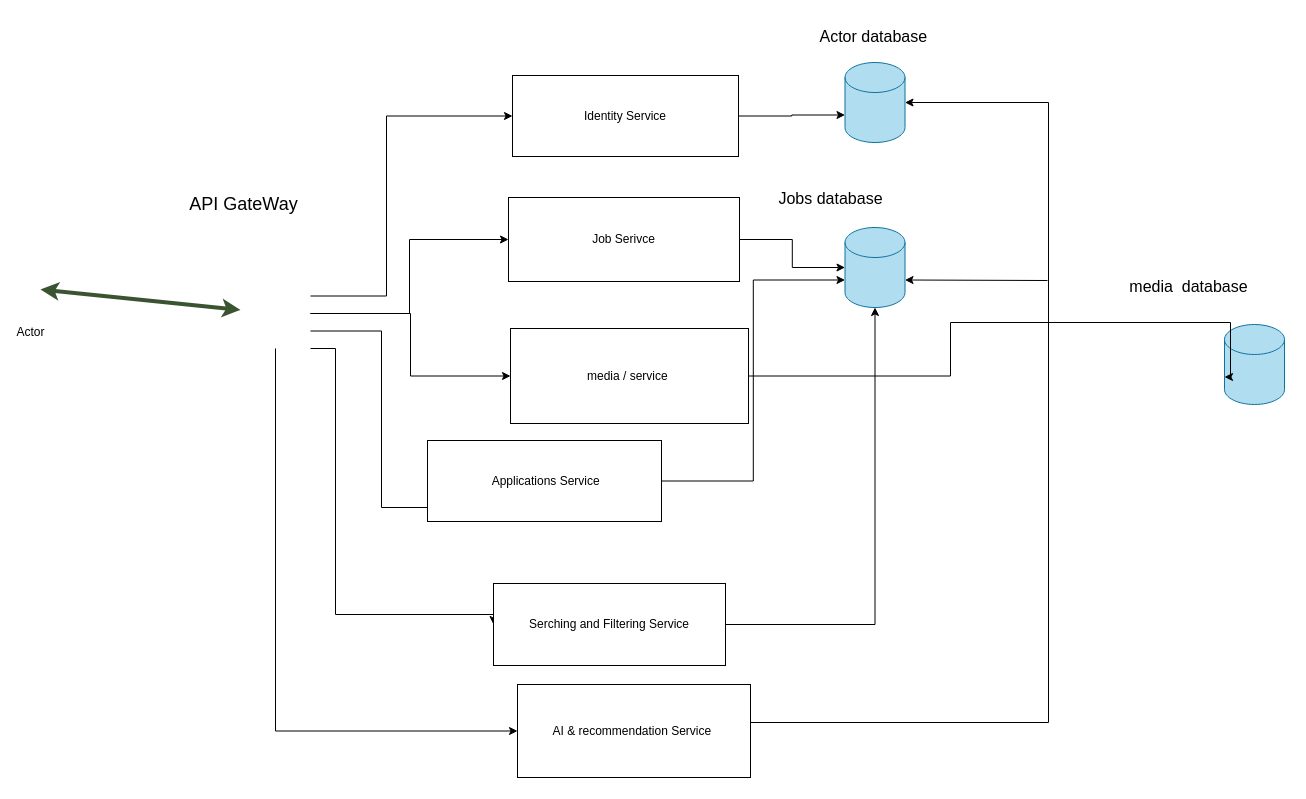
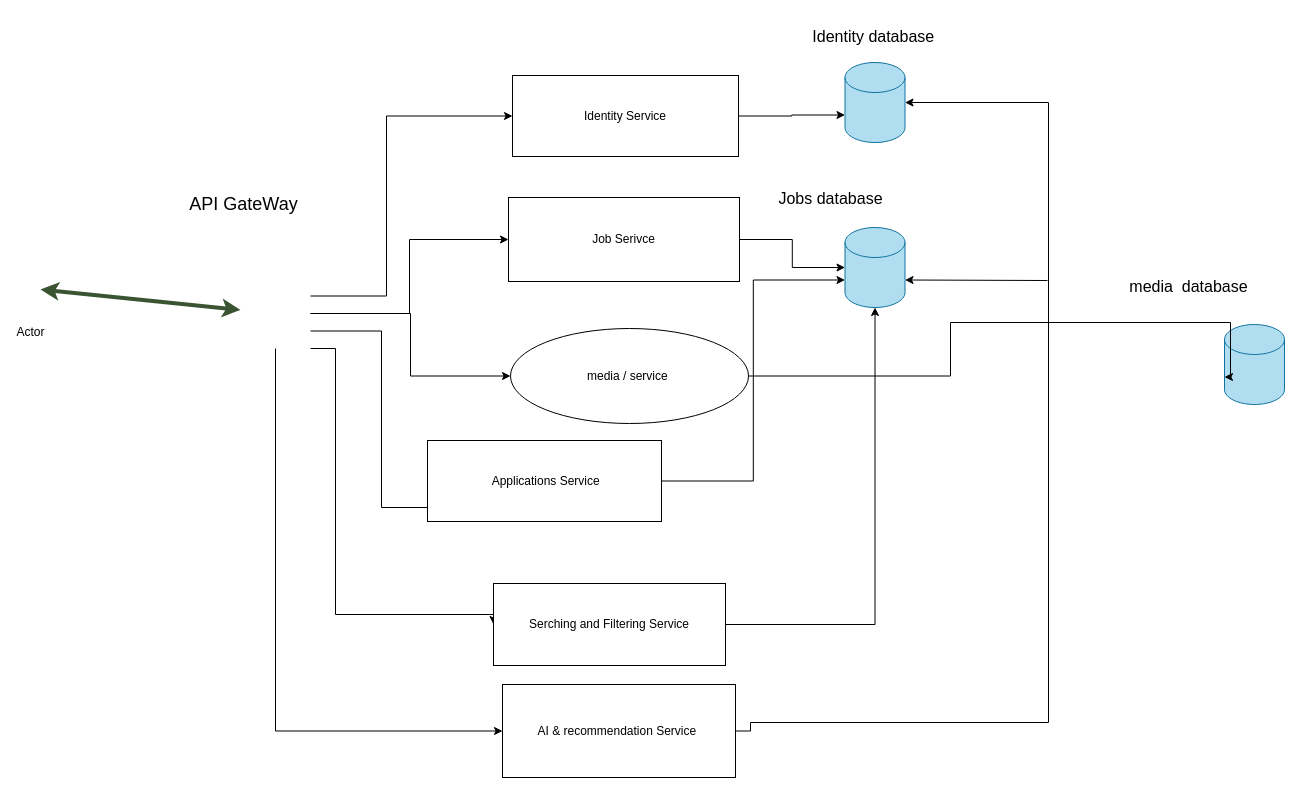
node "Actor database": label "Actor database" -> "Identity database"
node "media / service": shape rectangle -> ellipse
node "AI & recommendation Service": moved (634, 731) -> (619, 731)
